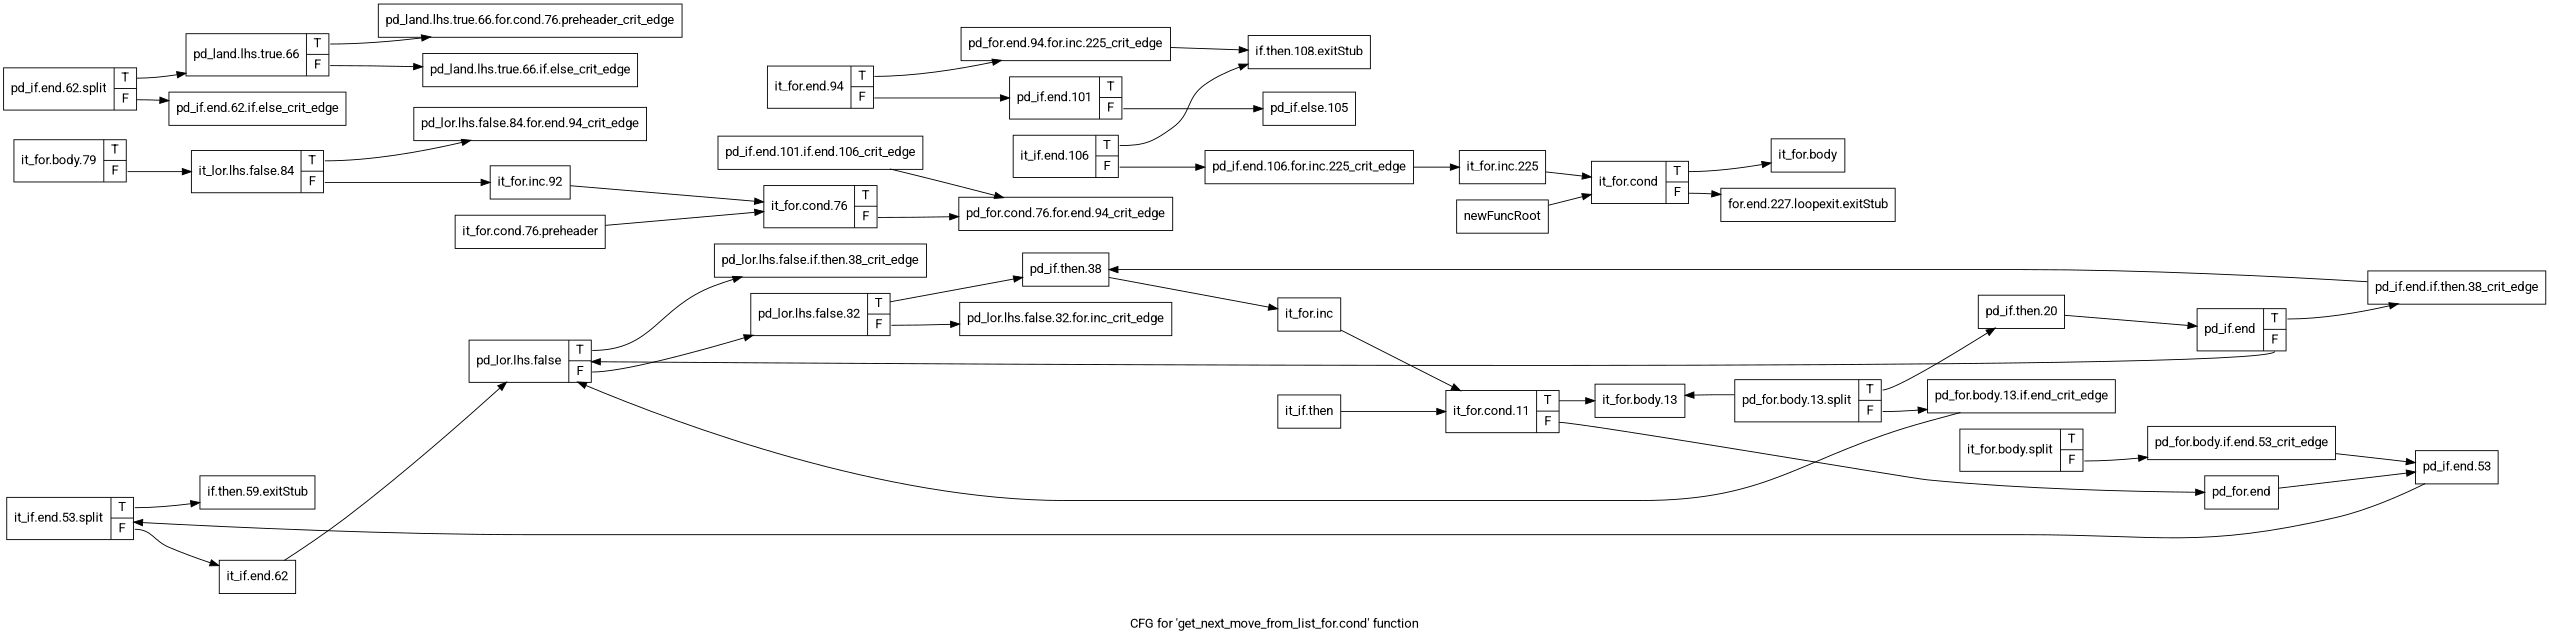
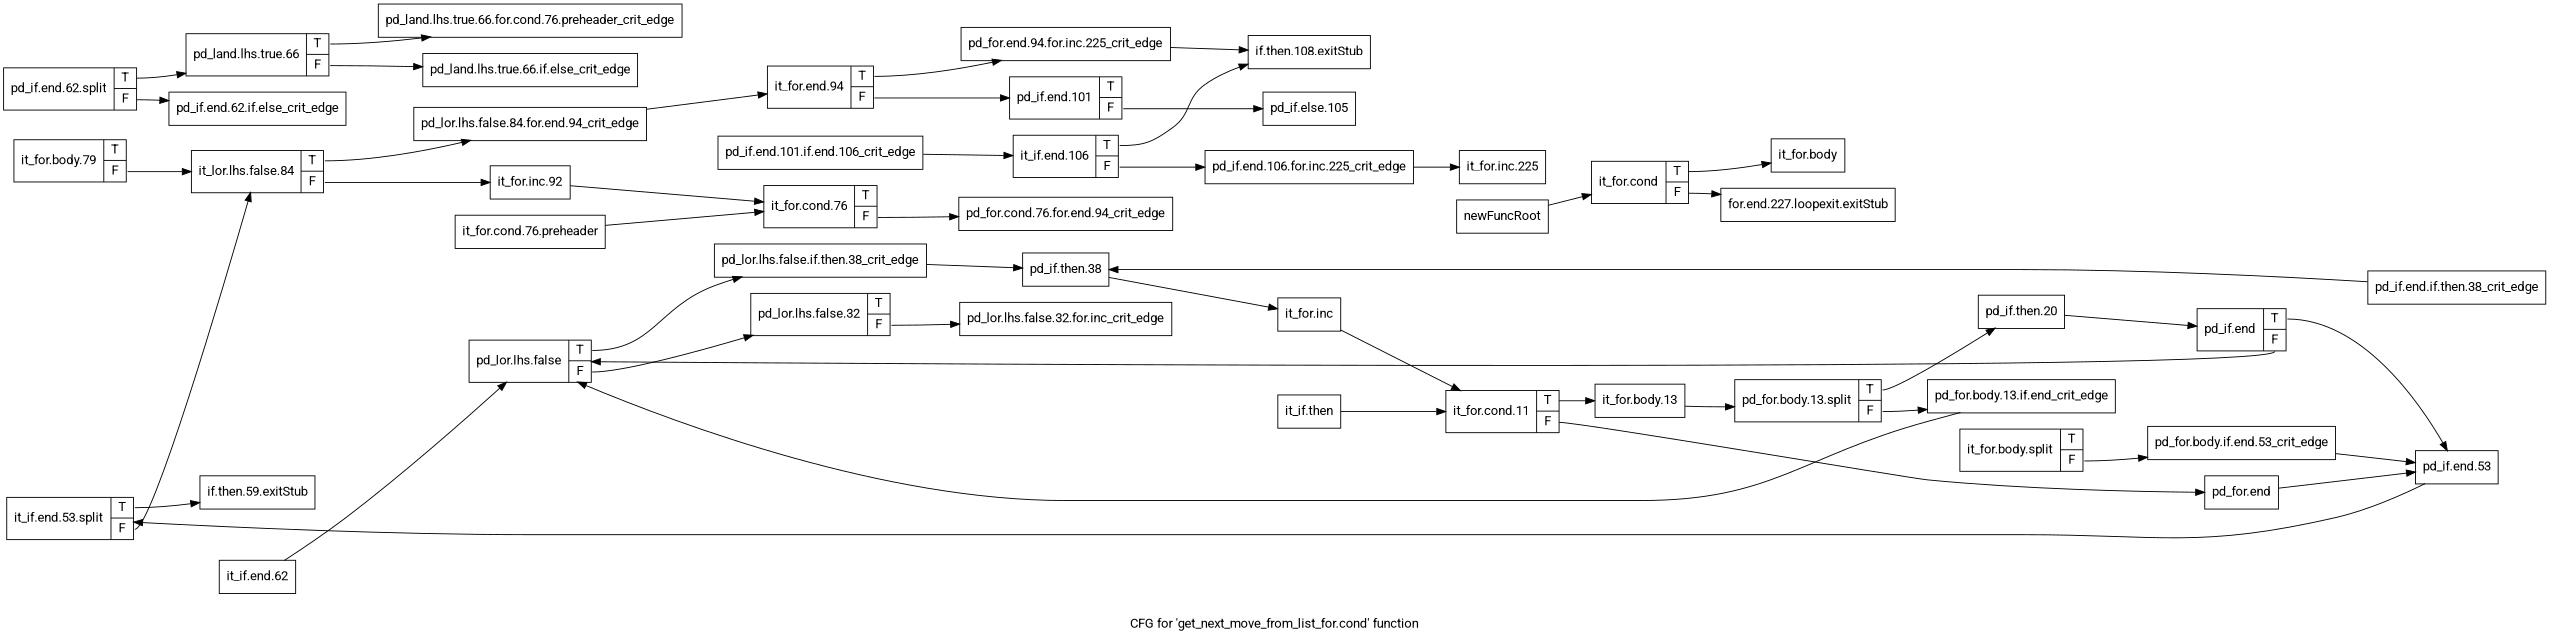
edge "pd_lor.lhs.false.84.for.end.94_crit_edge" -> "it_for.end.94": added
edge "it_for.inc.225" -> "it_for.cond": removed
edge "pd_if.end.101.if.end.106_crit_edge" -> "pd_for.cond.76.for.end.94_crit_edge": now "pd_if.end.101.if.end.106_crit_edge" -> "it_if.end.106"
edge "pd_lor.lhs.false.32" -> "pd_if.then.38": now "pd_lor.lhs.false.if.then.38_crit_edge" -> "pd_if.then.38"
edge "pd_if.end" -> "pd_if.end.if.then.38_crit_edge": now "pd_if.end" -> "pd_if.end.53"
edge "pd_for.body.13.split" -> "it_for.body.13": reversed
edge "it_if.end.53.split" -> "it_if.end.62": now "it_if.end.53.split" -> "it_lor.lhs.false.84"
